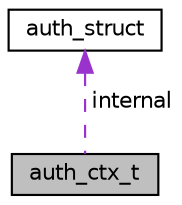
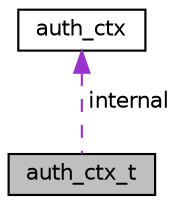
node "auth_struct": label "auth_struct" -> "auth_ctx"
